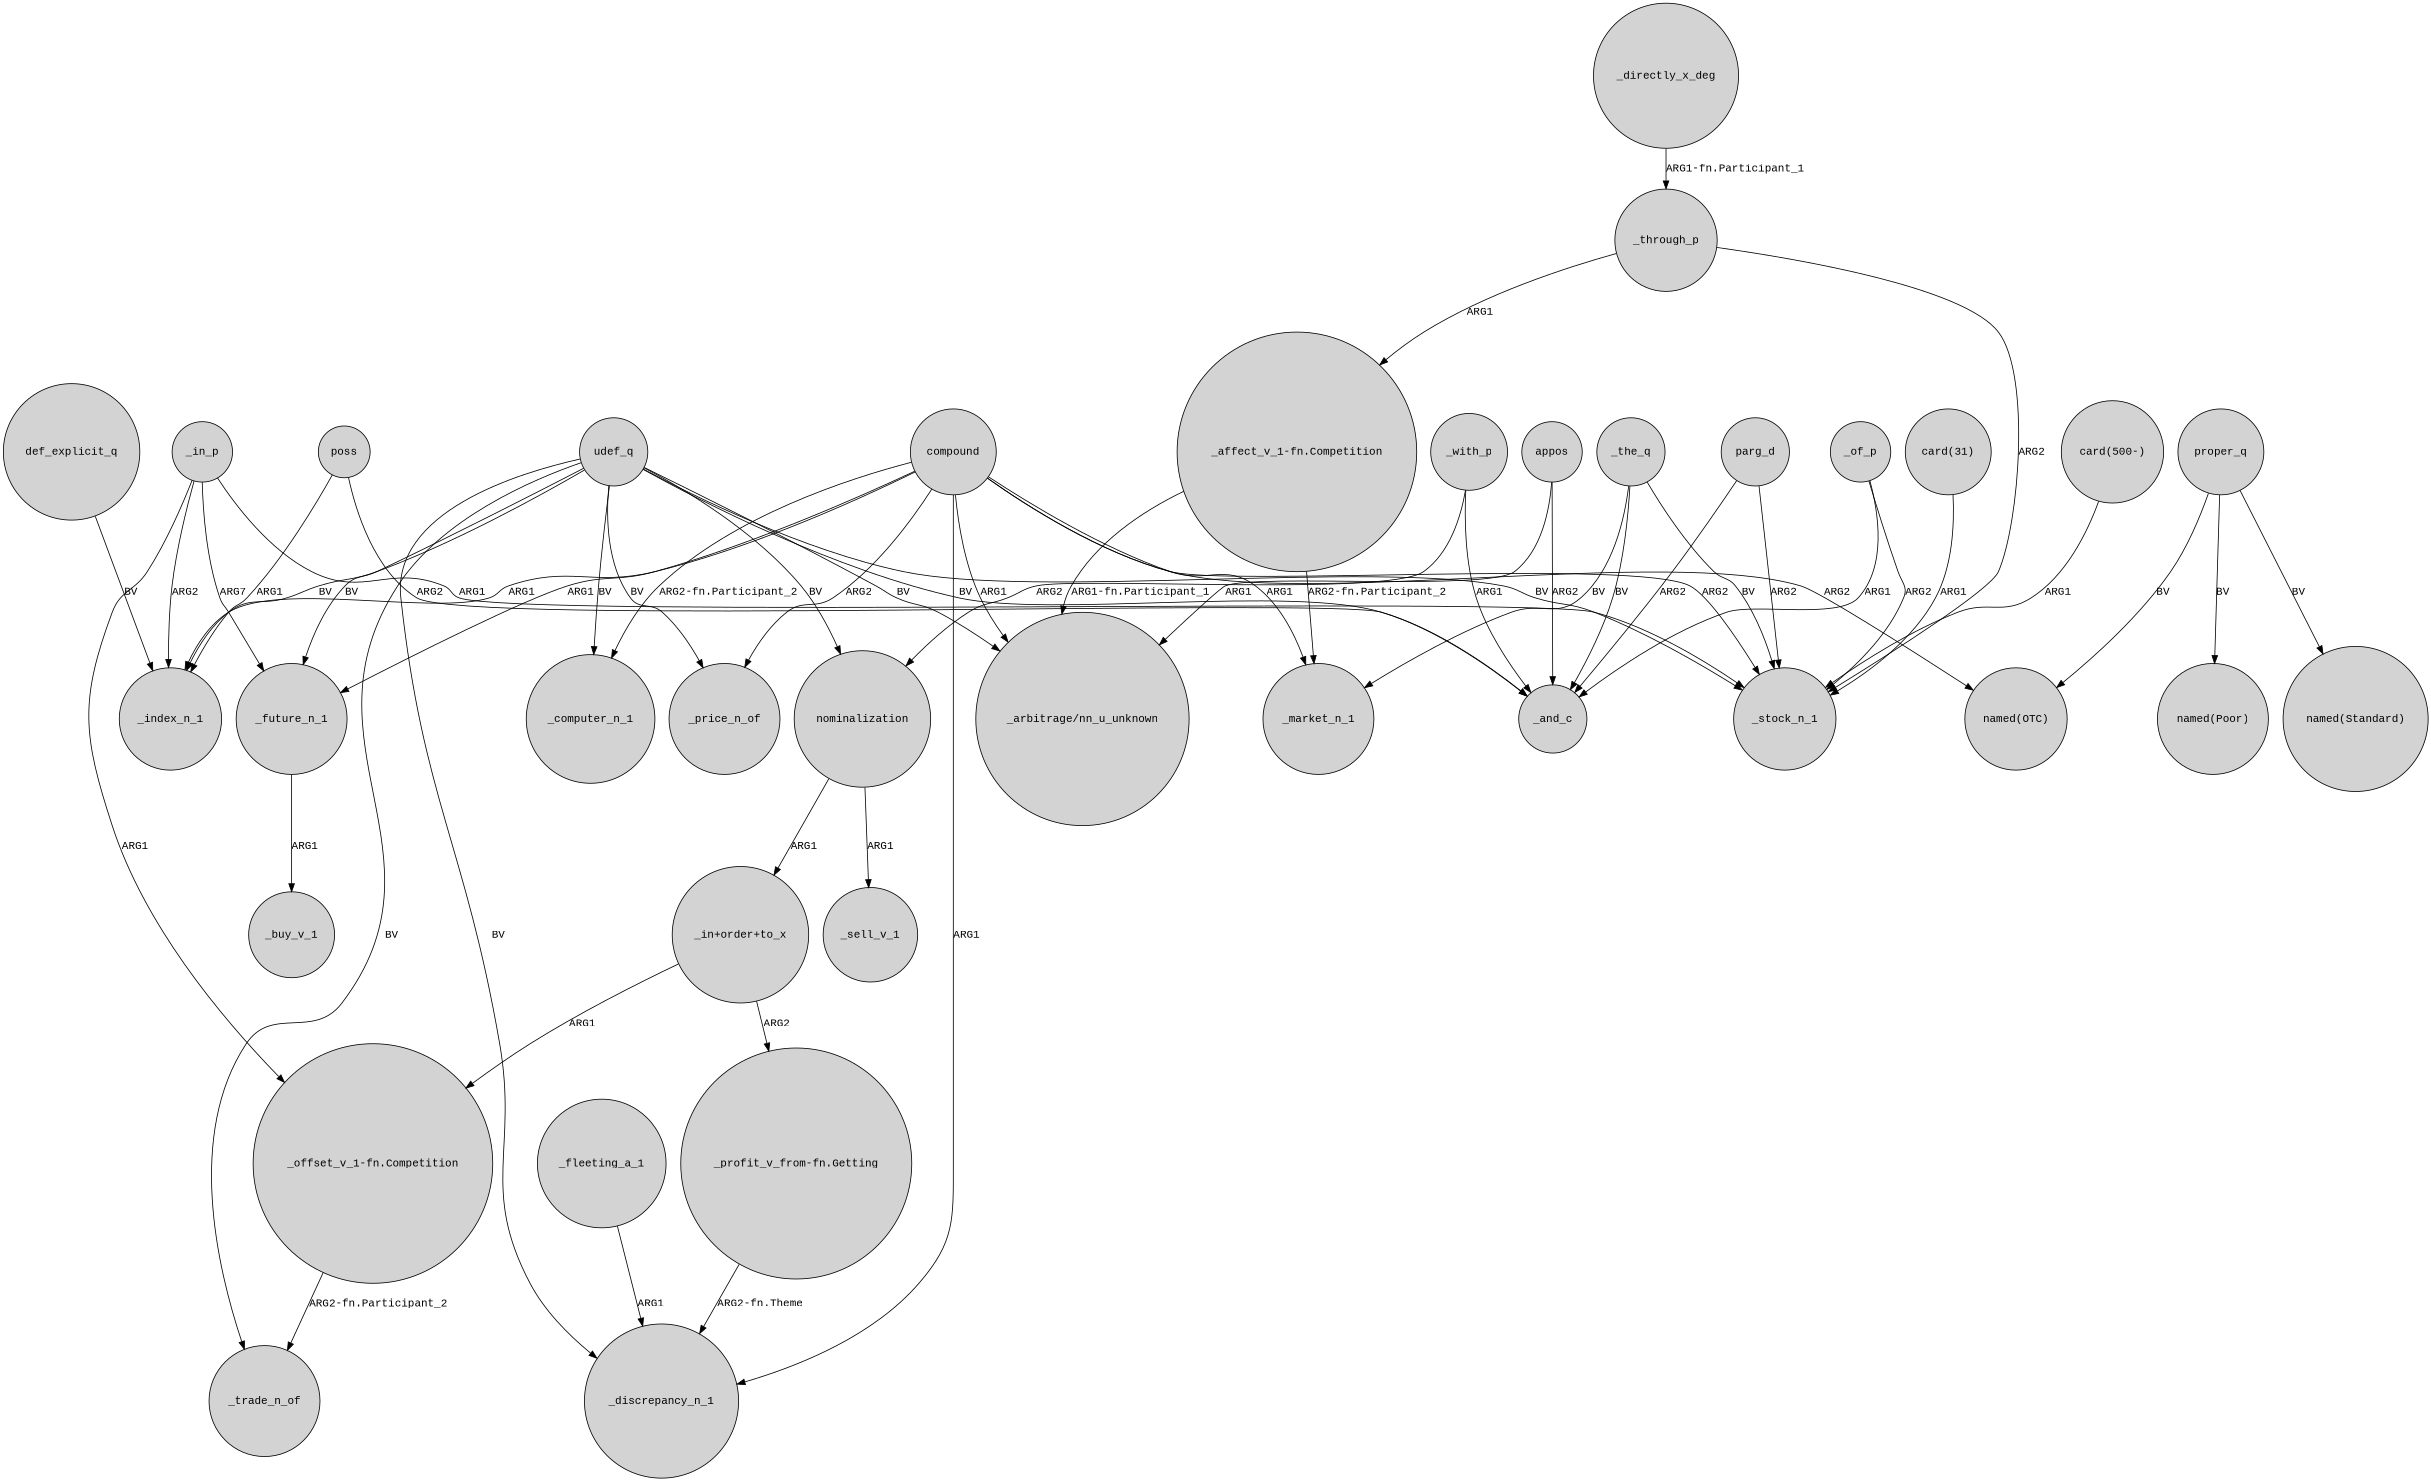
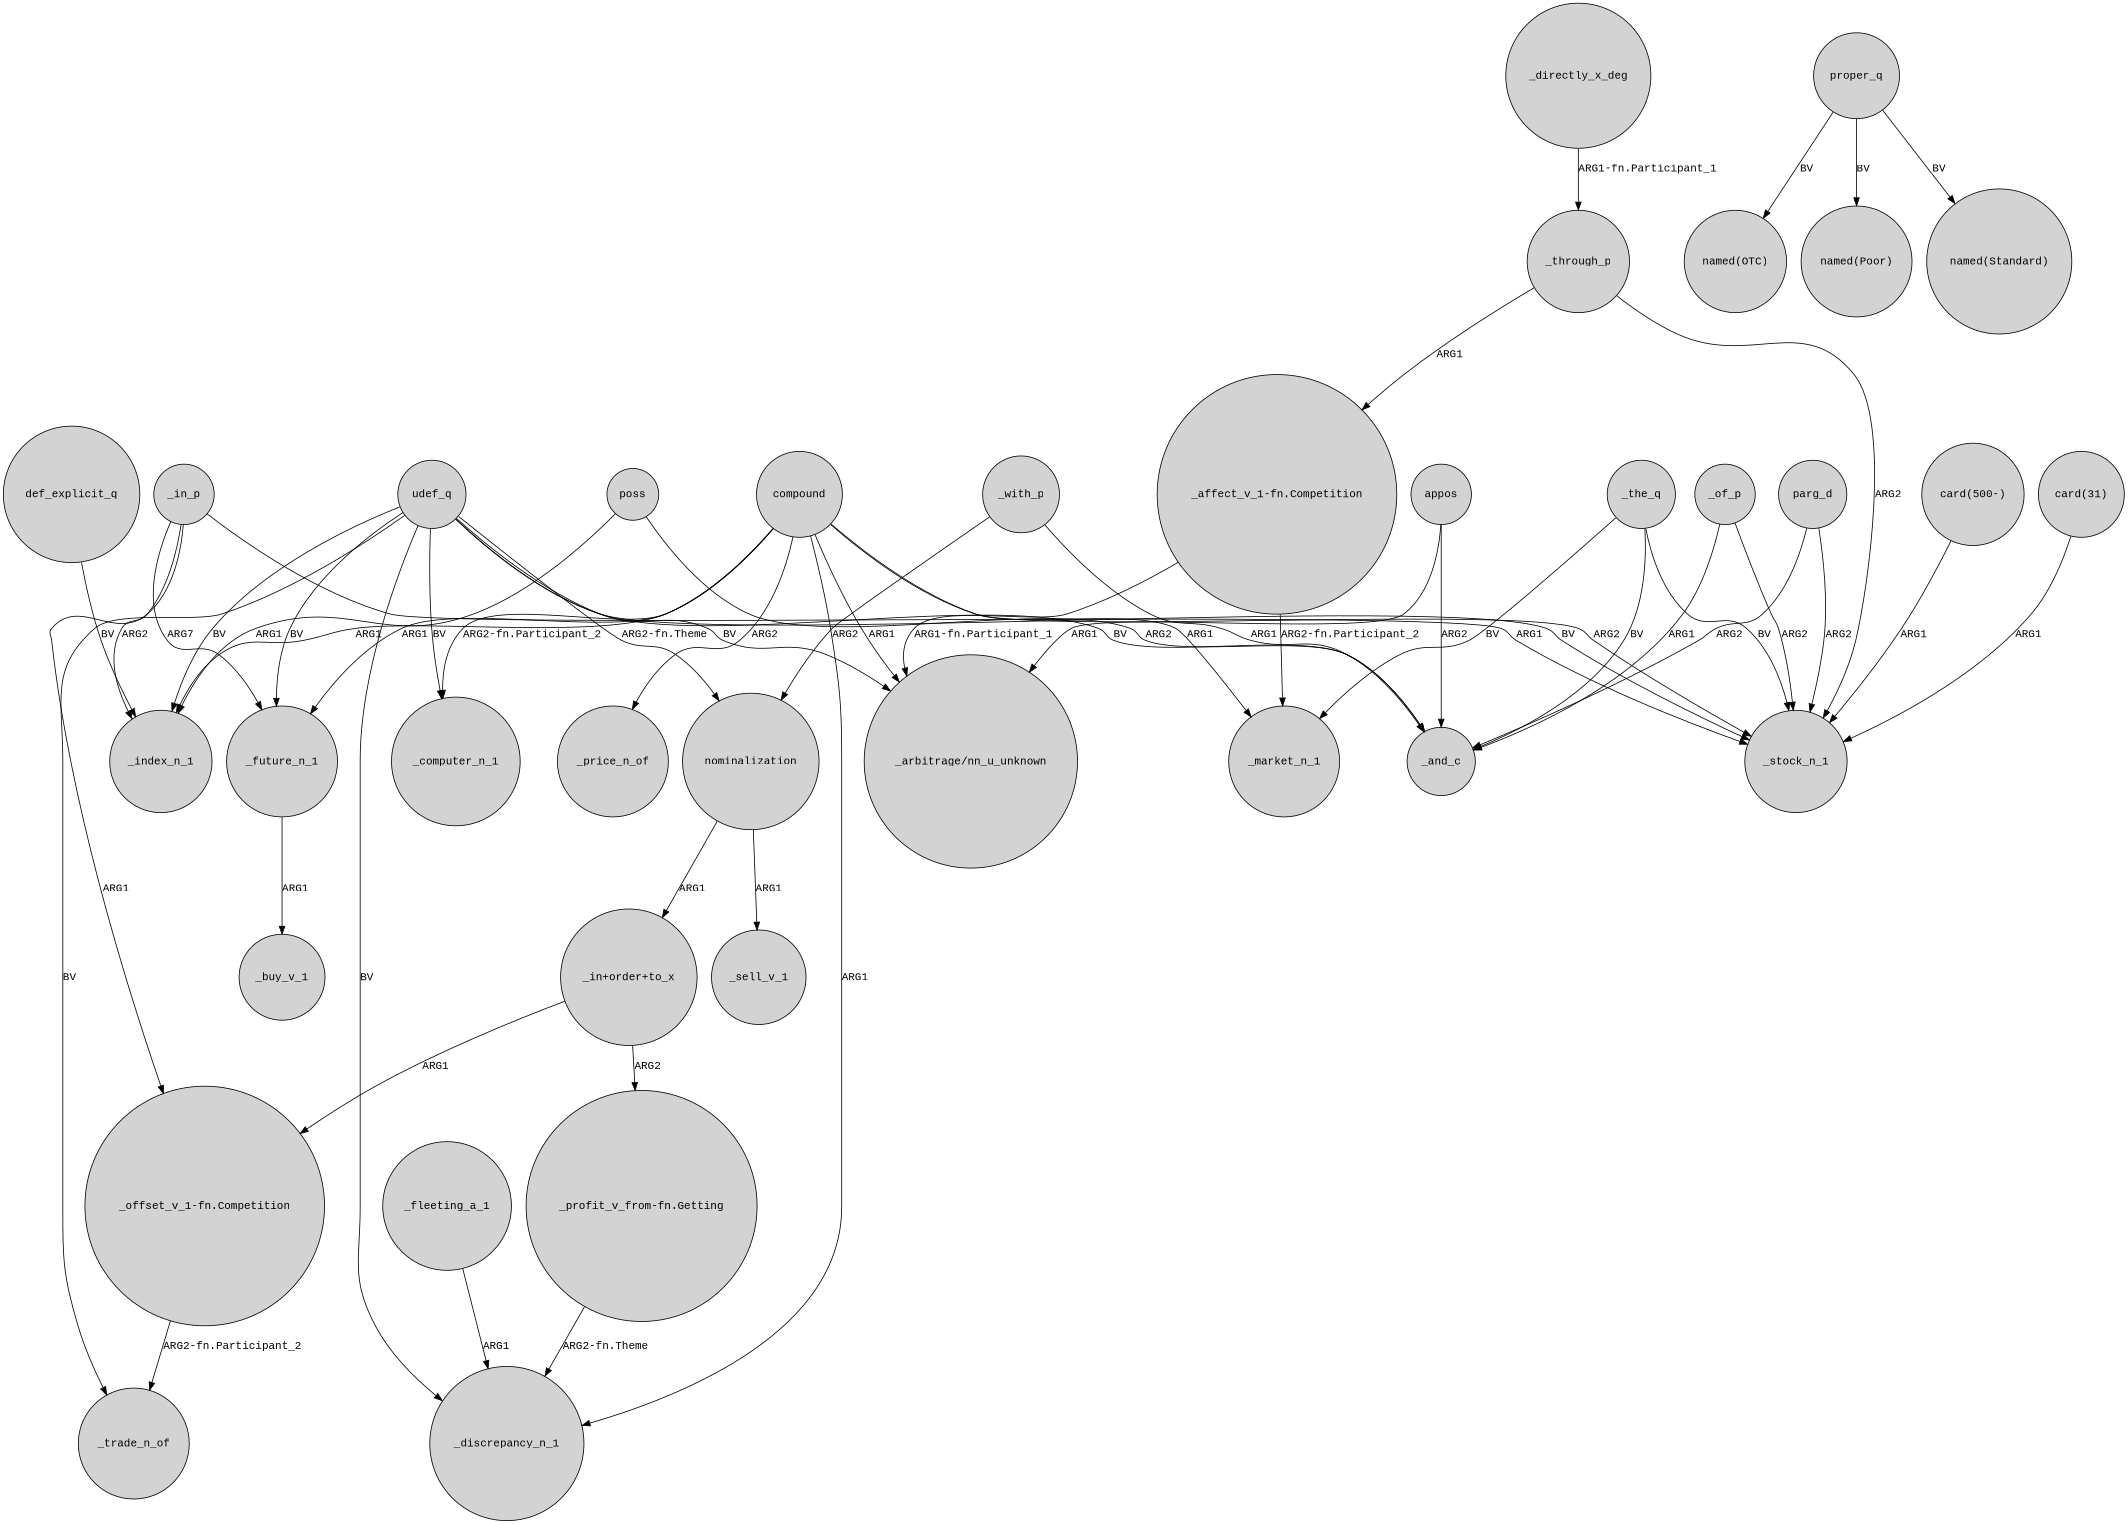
edge "compound" -> "named(OTC)": removed, label "ARG2"
edge "udef_q" -> "_price_n_of": removed, label "BV"
edge "udef_q" -> "nominalization": label "BV" -> "ARG2-fn.Theme"
